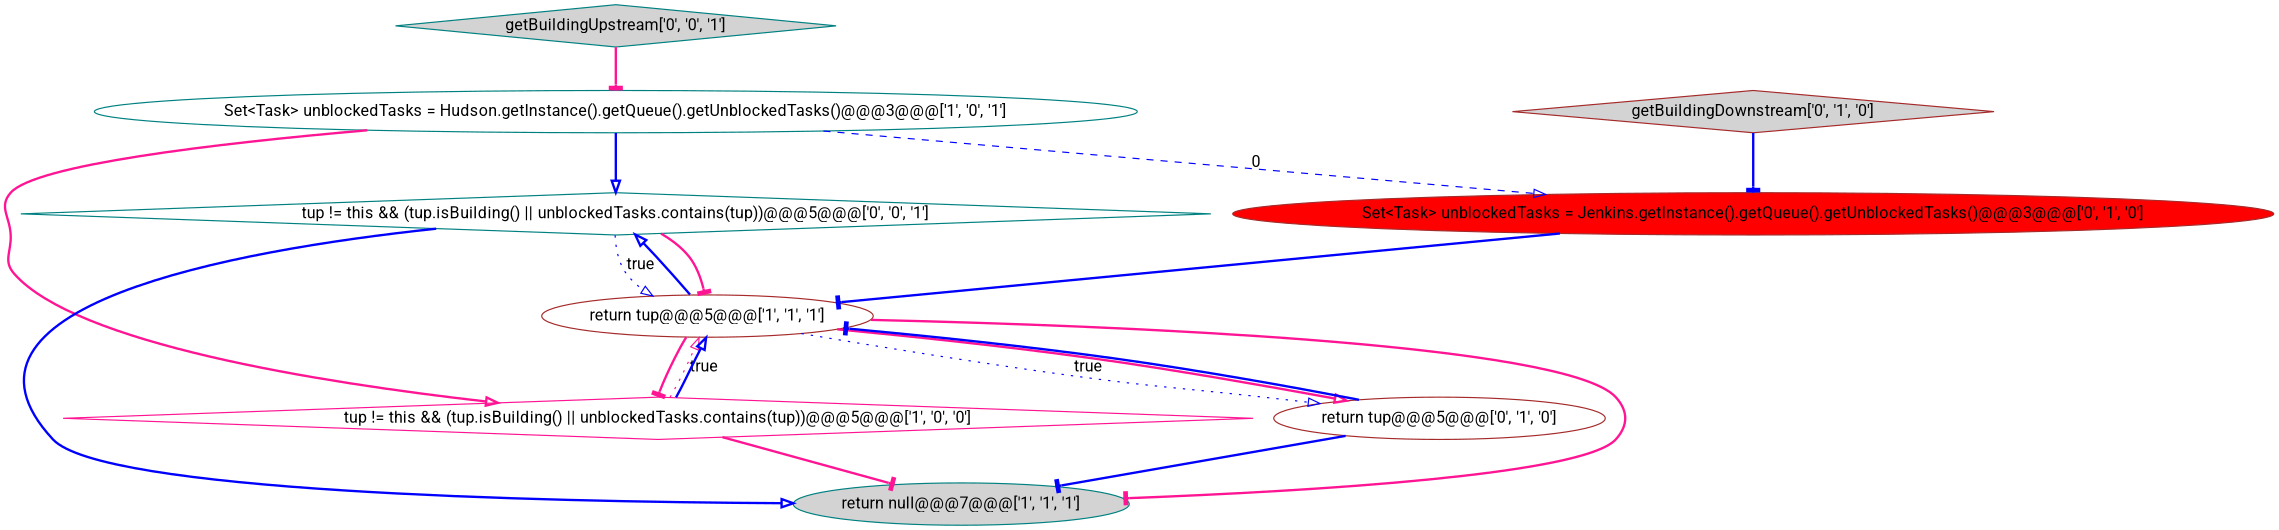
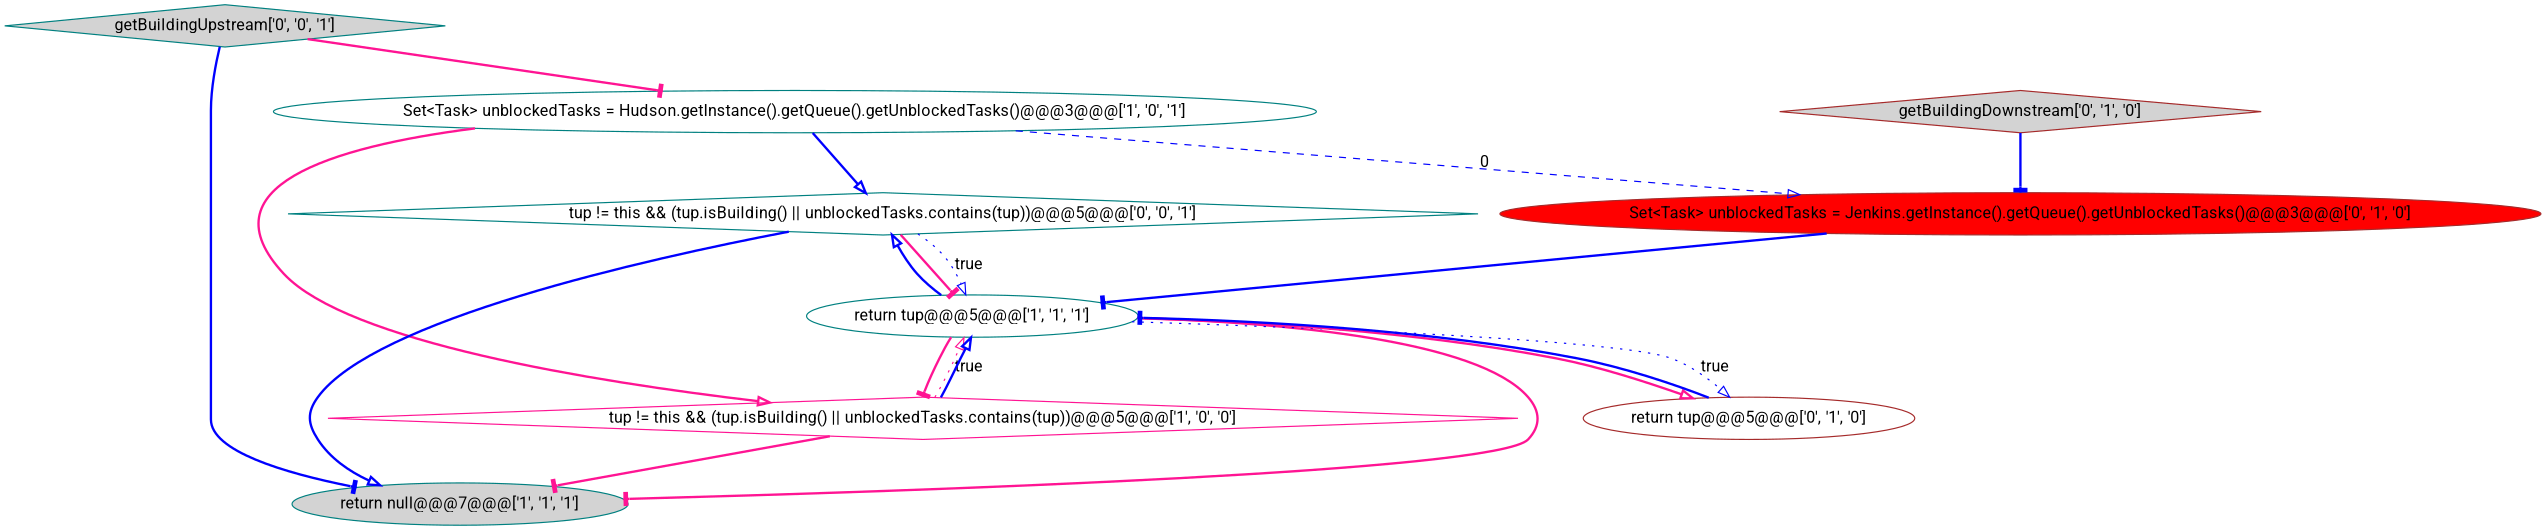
node "return tup@@@5@@@['1', '1', '1']": color brown -> teal
edge "return tup@@@5@@@['0', '1', '0']" -> "return null@@@7@@@['1', '1', '1']": now "getBuildingUpstream['0', '0', '1']" -> "return null@@@7@@@['1', '1', '1']"
